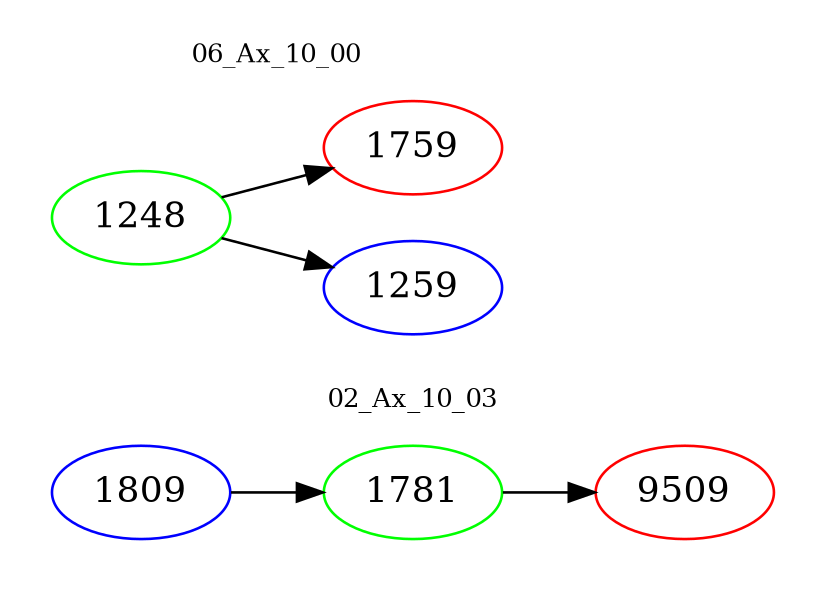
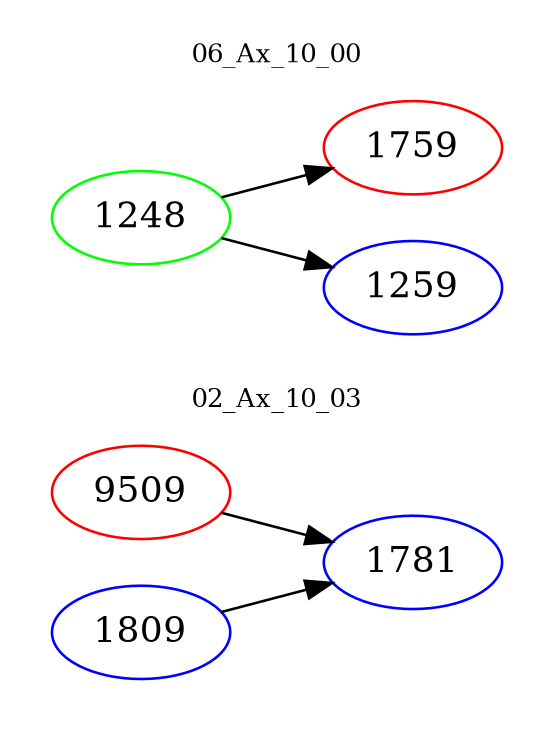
node "1781": color green -> blue
edge "1781" -> "9509": reversed
